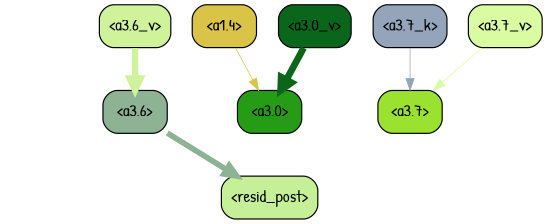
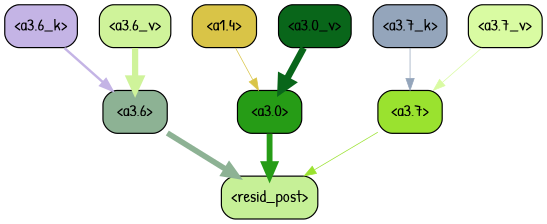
node "<a3.6_k>": added
edge "<a3.0>" -> "<resid_post>": added
edge "<a3.7>" -> "<resid_post>": added
